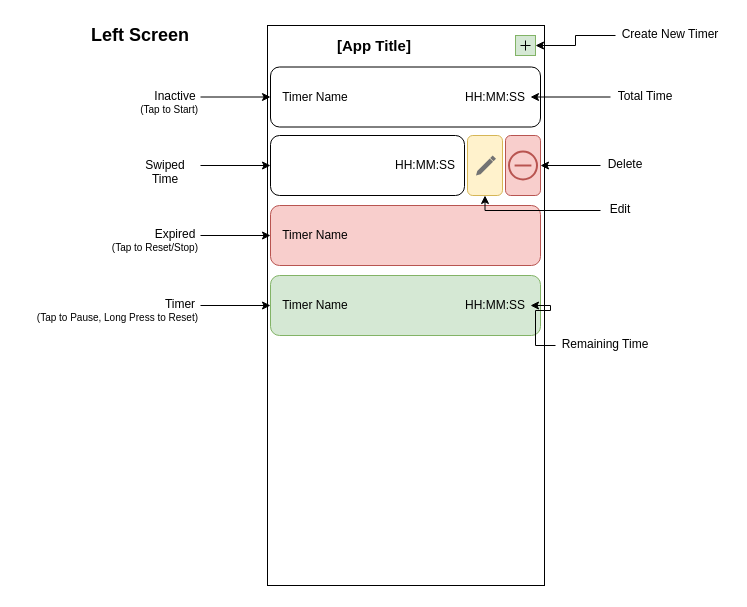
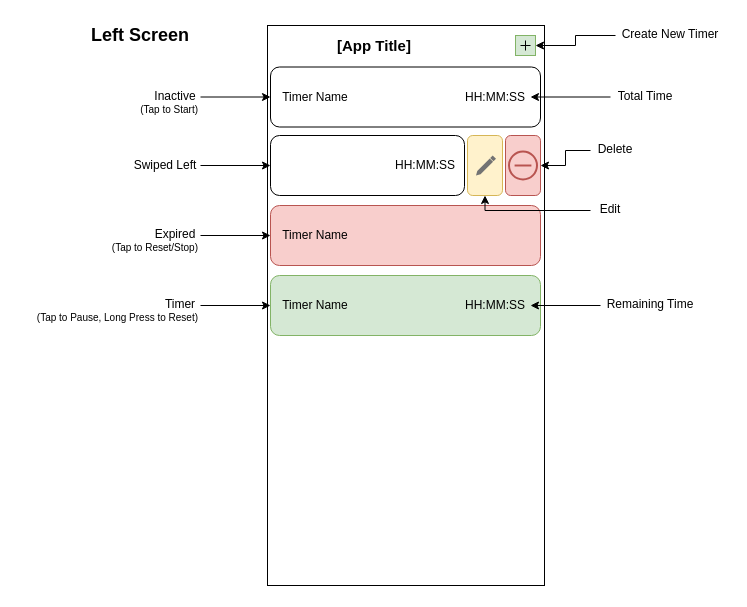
node "Swiped Time": label "Swiped Time" -> "Swiped Left"
node "Delete": moved (626, 166) -> (616, 151)
node "Edit": moved (621, 211) -> (611, 211)
node "Remaining Time": moved (606, 346) -> (651, 306)
